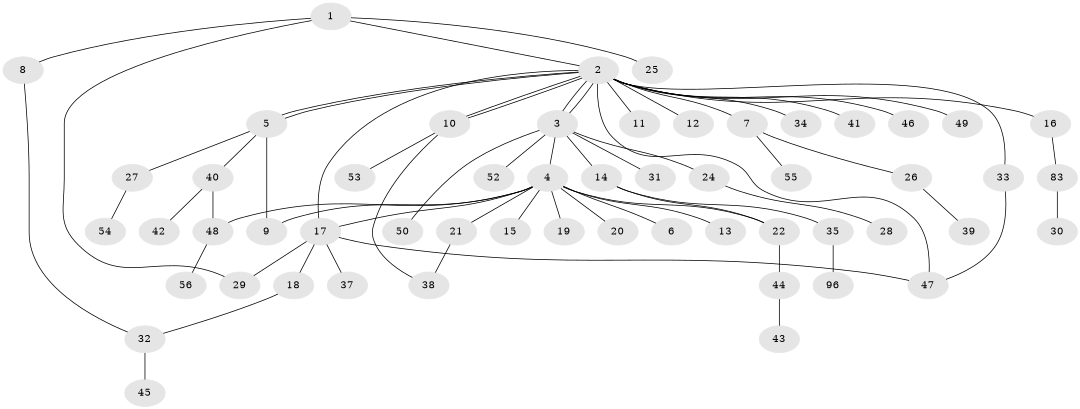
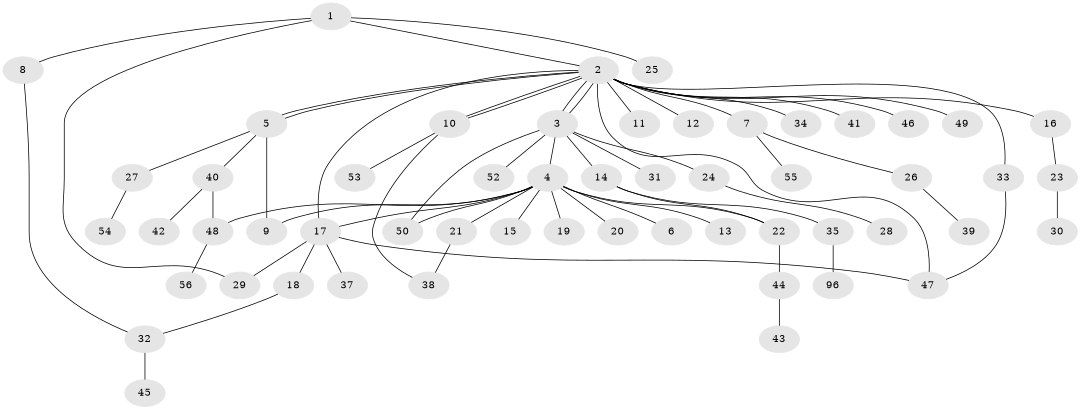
node "83": label "83" -> "23"
edge "4" -- "50": added
